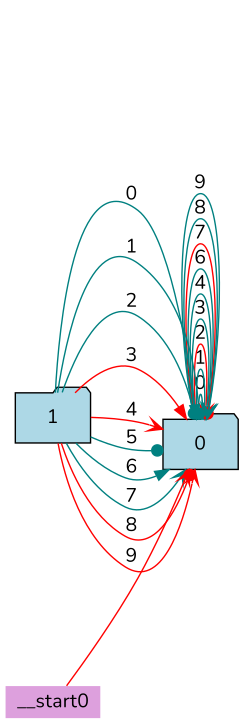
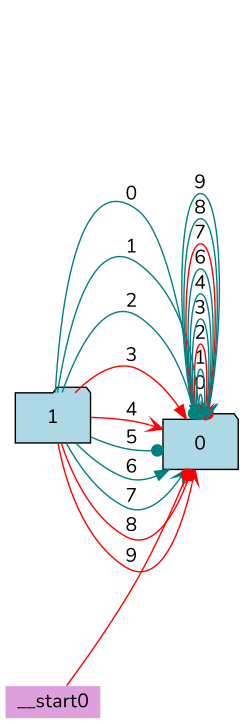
edge "__start0" -> "0": arrowhead vee -> dot
